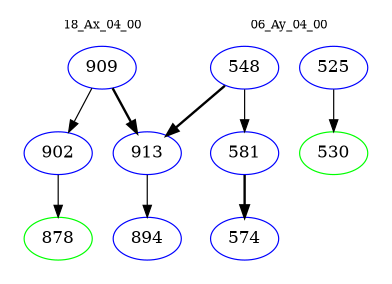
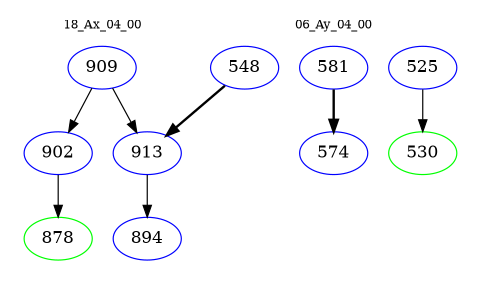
edge "909" -> "913": style bold -> solid
edge "548" -> "581": removed
